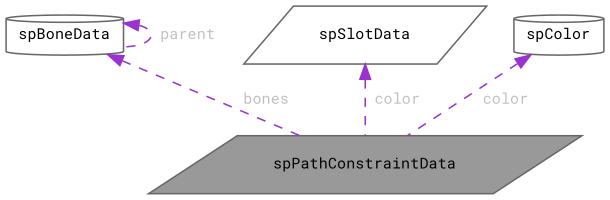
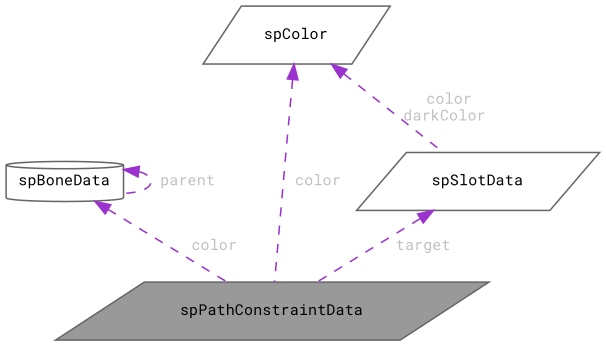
node "spColor": shape cylinder -> parallelogram
edge "spPathConstraintData" -> "spBoneData": label " bones" -> " color"
edge "spPathConstraintData" -> "spSlotData": label " color" -> " target"
edge "spSlotData" -> "spColor": added, label "color darkColor"
